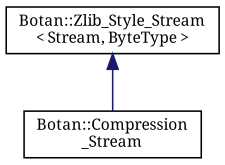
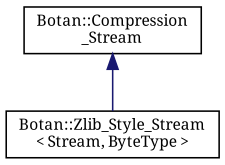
edge "Botan::Compression _Stream" -> "Botan::Zlib_Style_Stream < Stream, ByteType >": reversed
